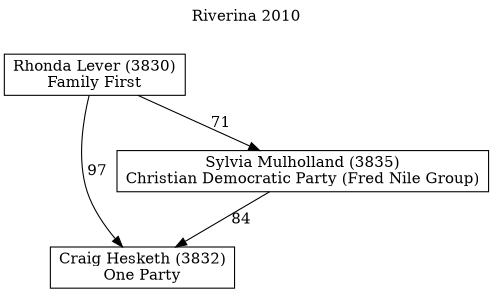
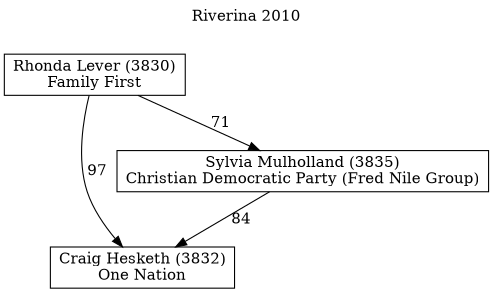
node "Craig Hesketh (3832) One Party": label "Craig Hesketh (3832) One Party" -> "Craig Hesketh (3832) One Nation"
